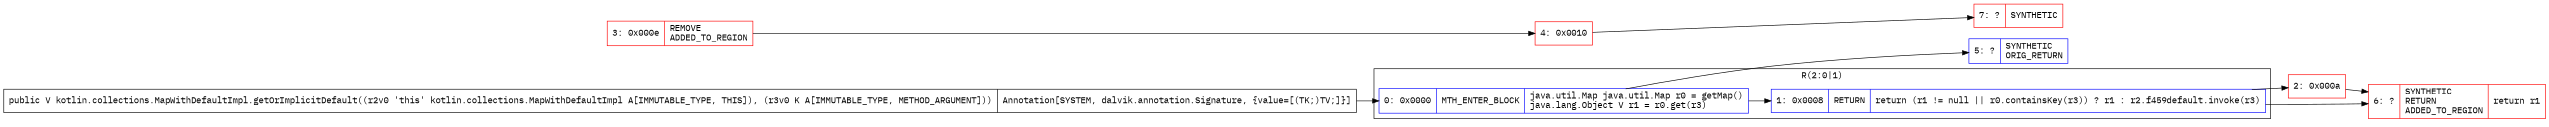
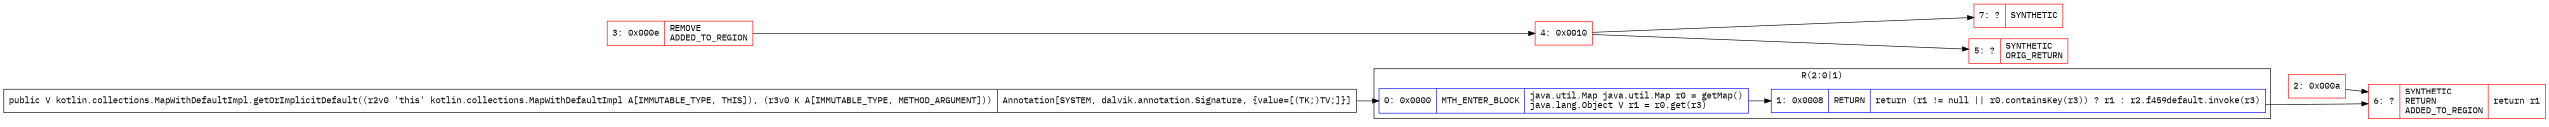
node "5: ?": color blue -> red
edge "0: 0x0000" -> "5: ?": now "4: 0x0010" -> "5: ?"
edge "1: 0x0008" -> "2: 0x000a": removed
